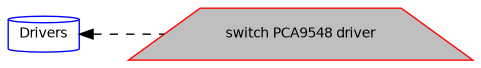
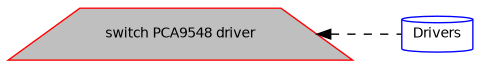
edge "switch PCA9548 driver" -> "Drivers": reversed
